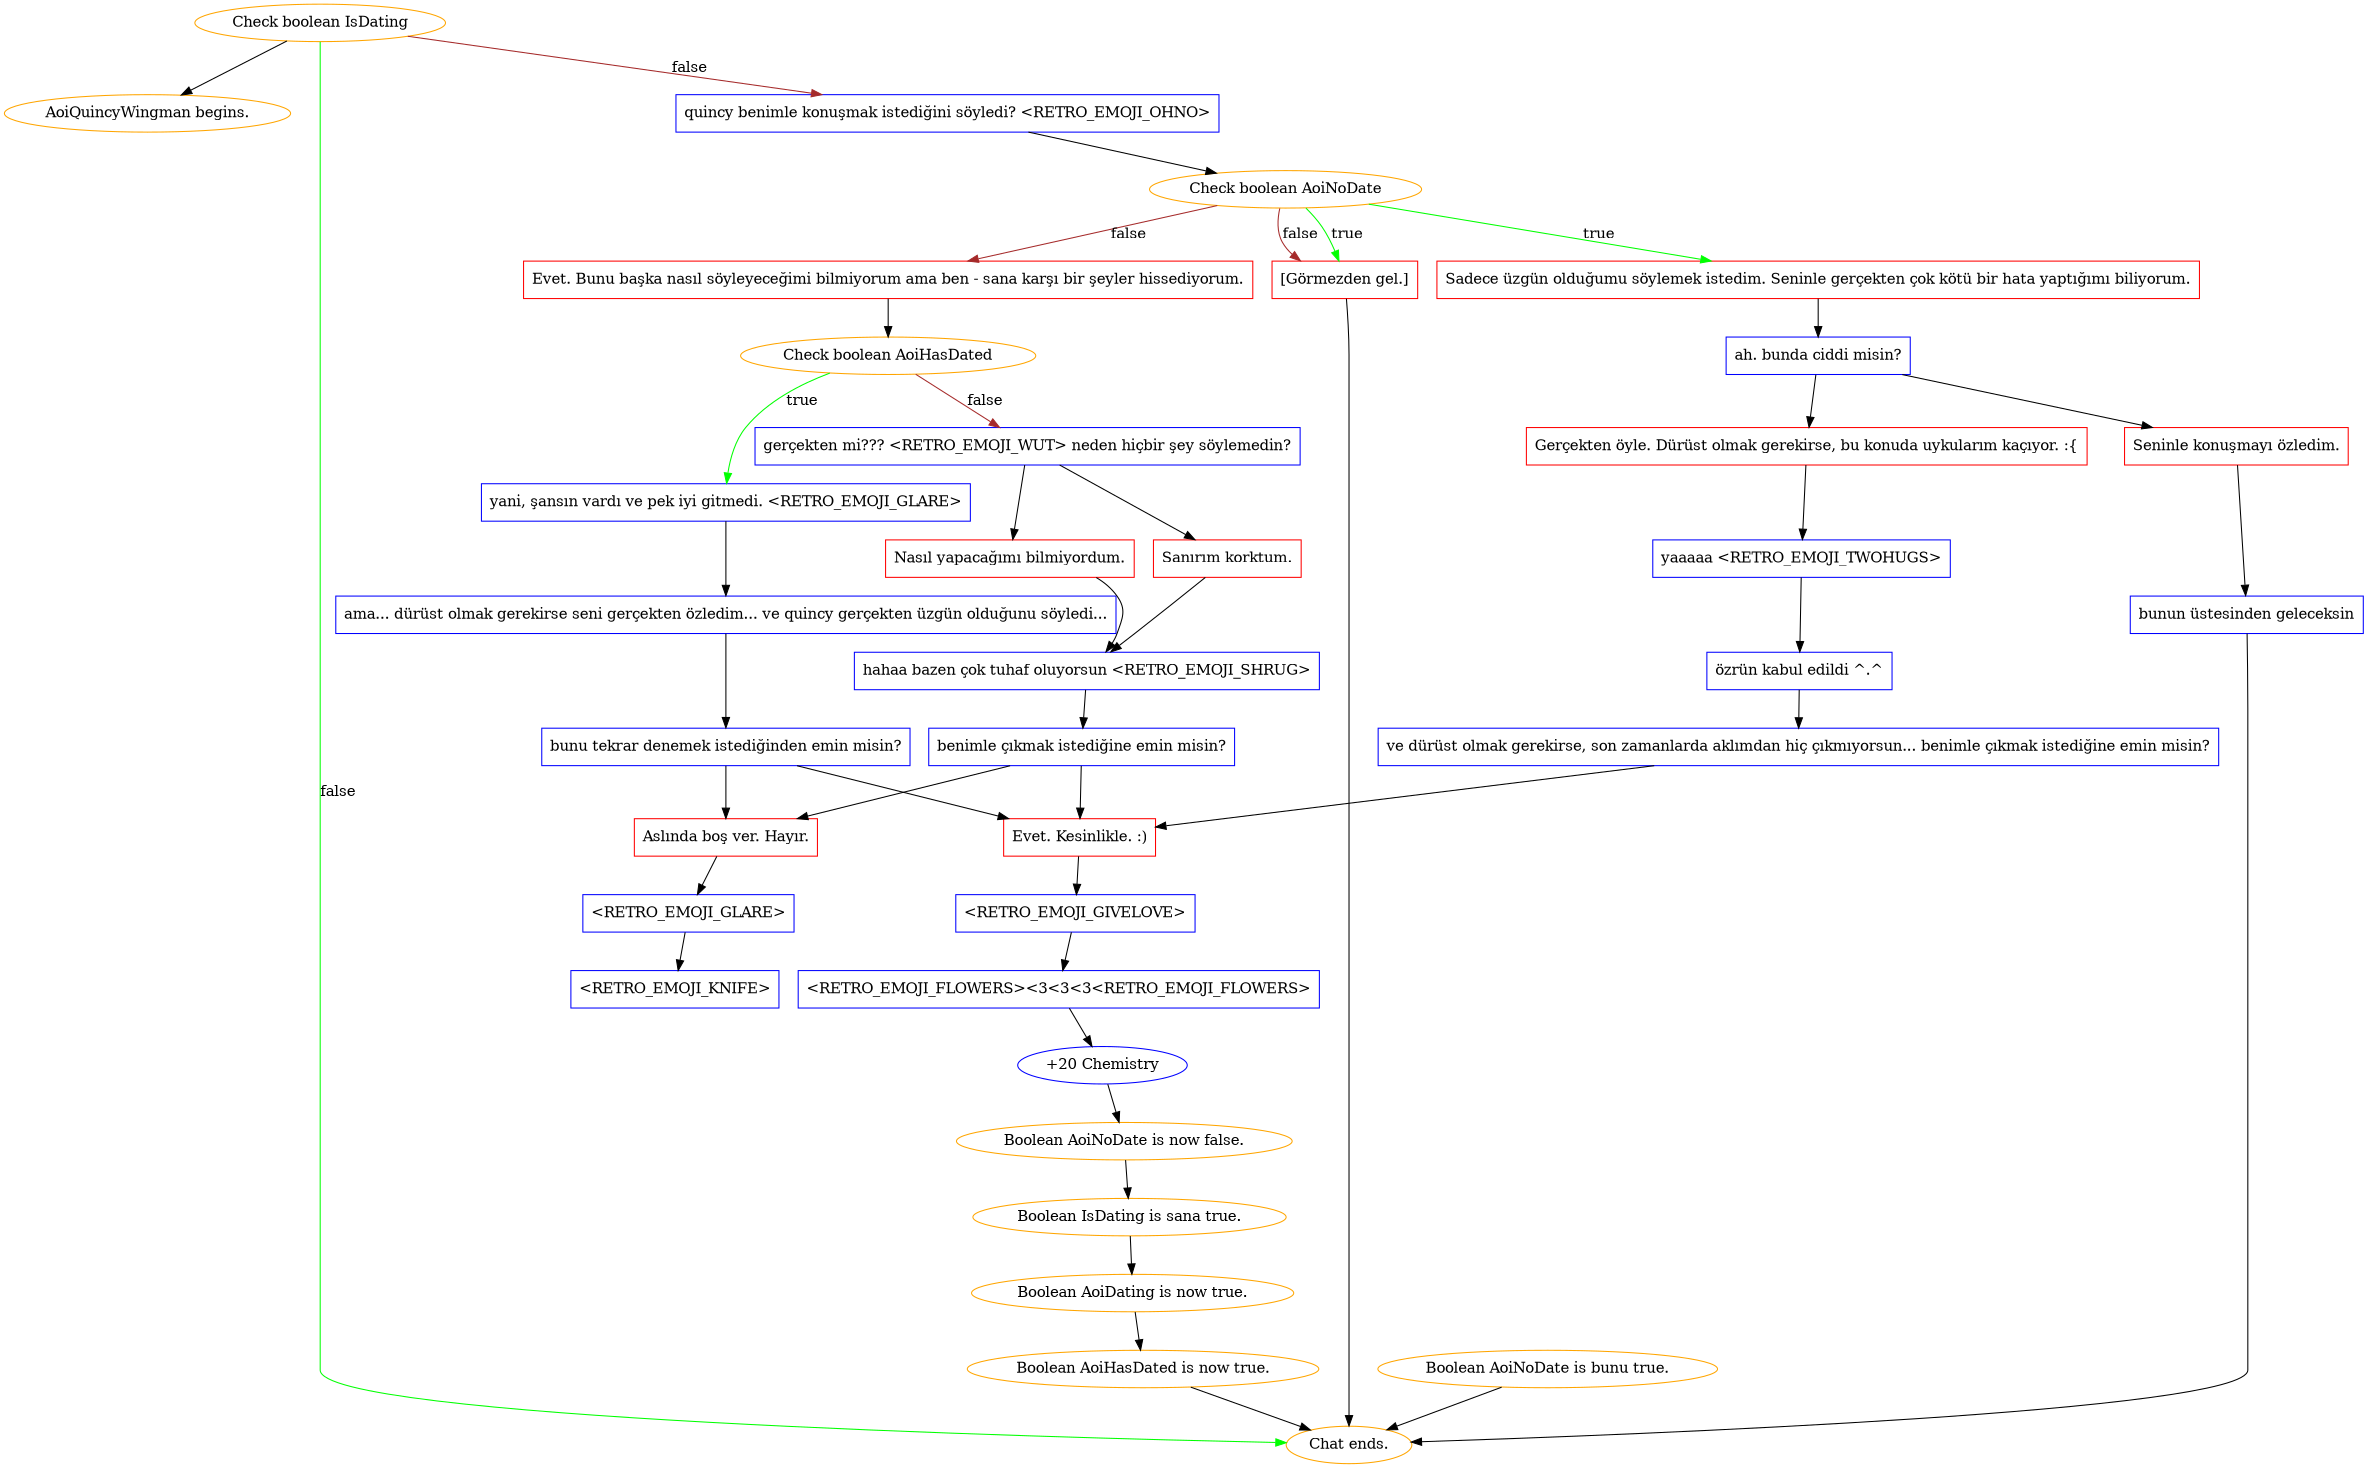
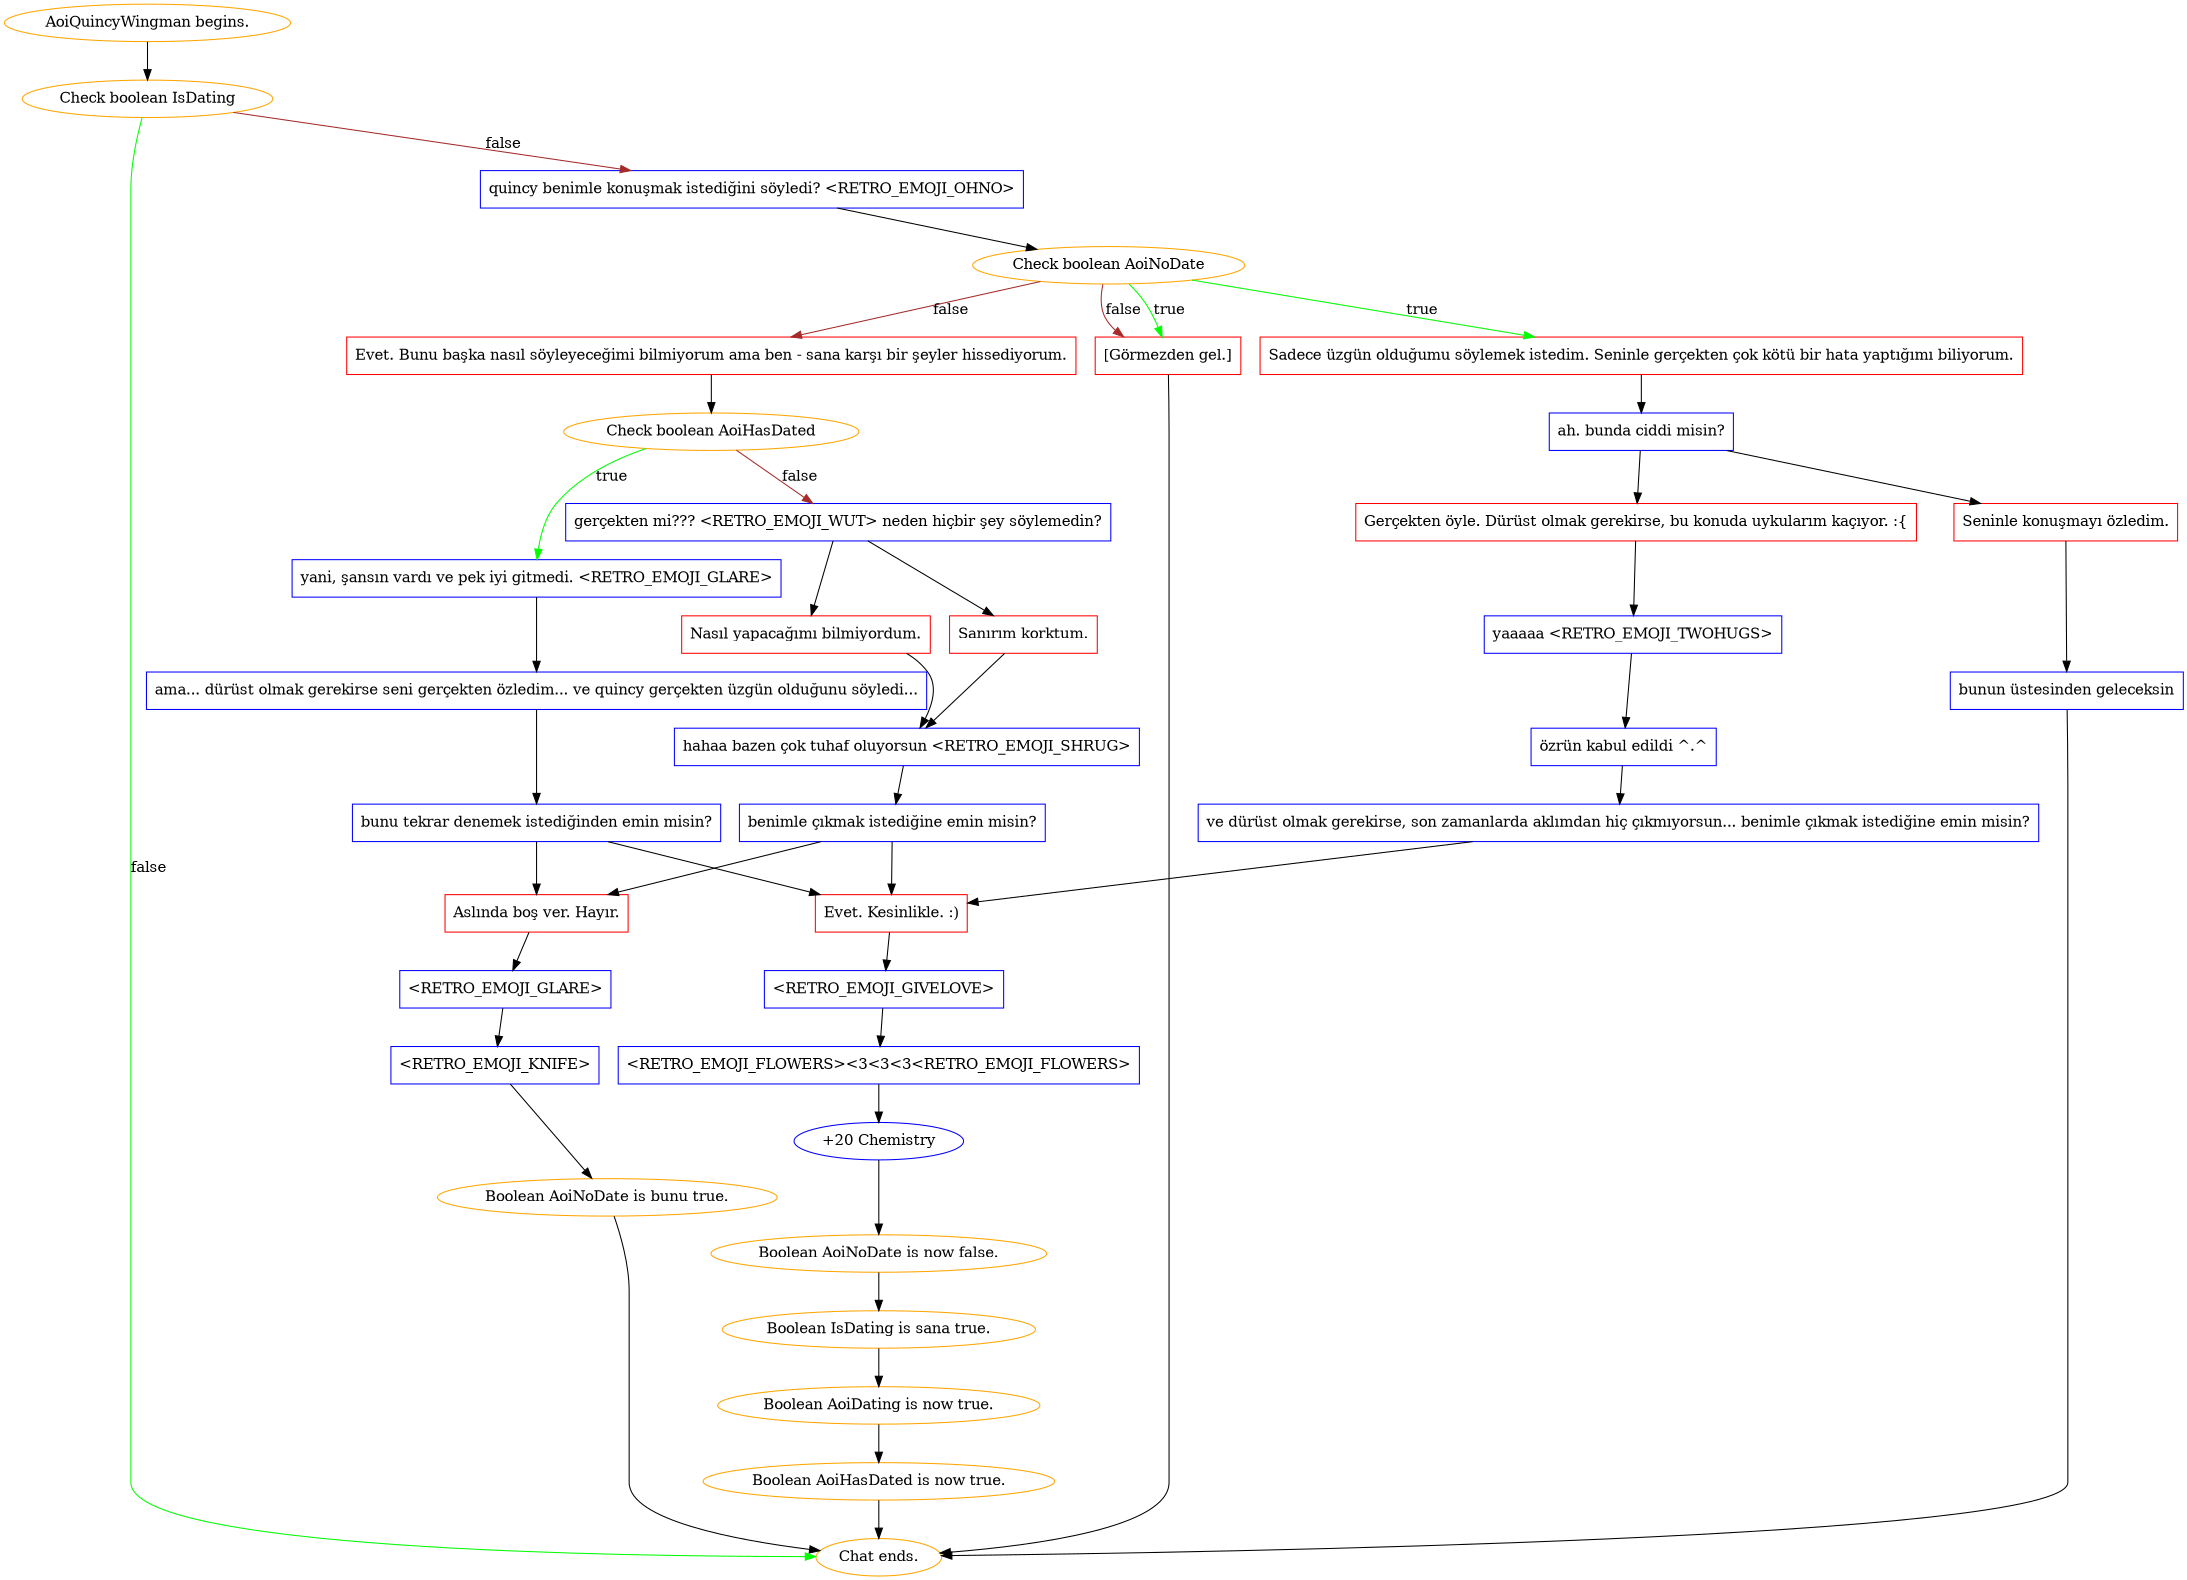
edge "Check boolean IsDating" -> "AoiQuincyWingman begins.": reversed
edge "<RETRO_EMOJI_KNIFE>" -> "Boolean AoiNoDate is bunu true.": added
